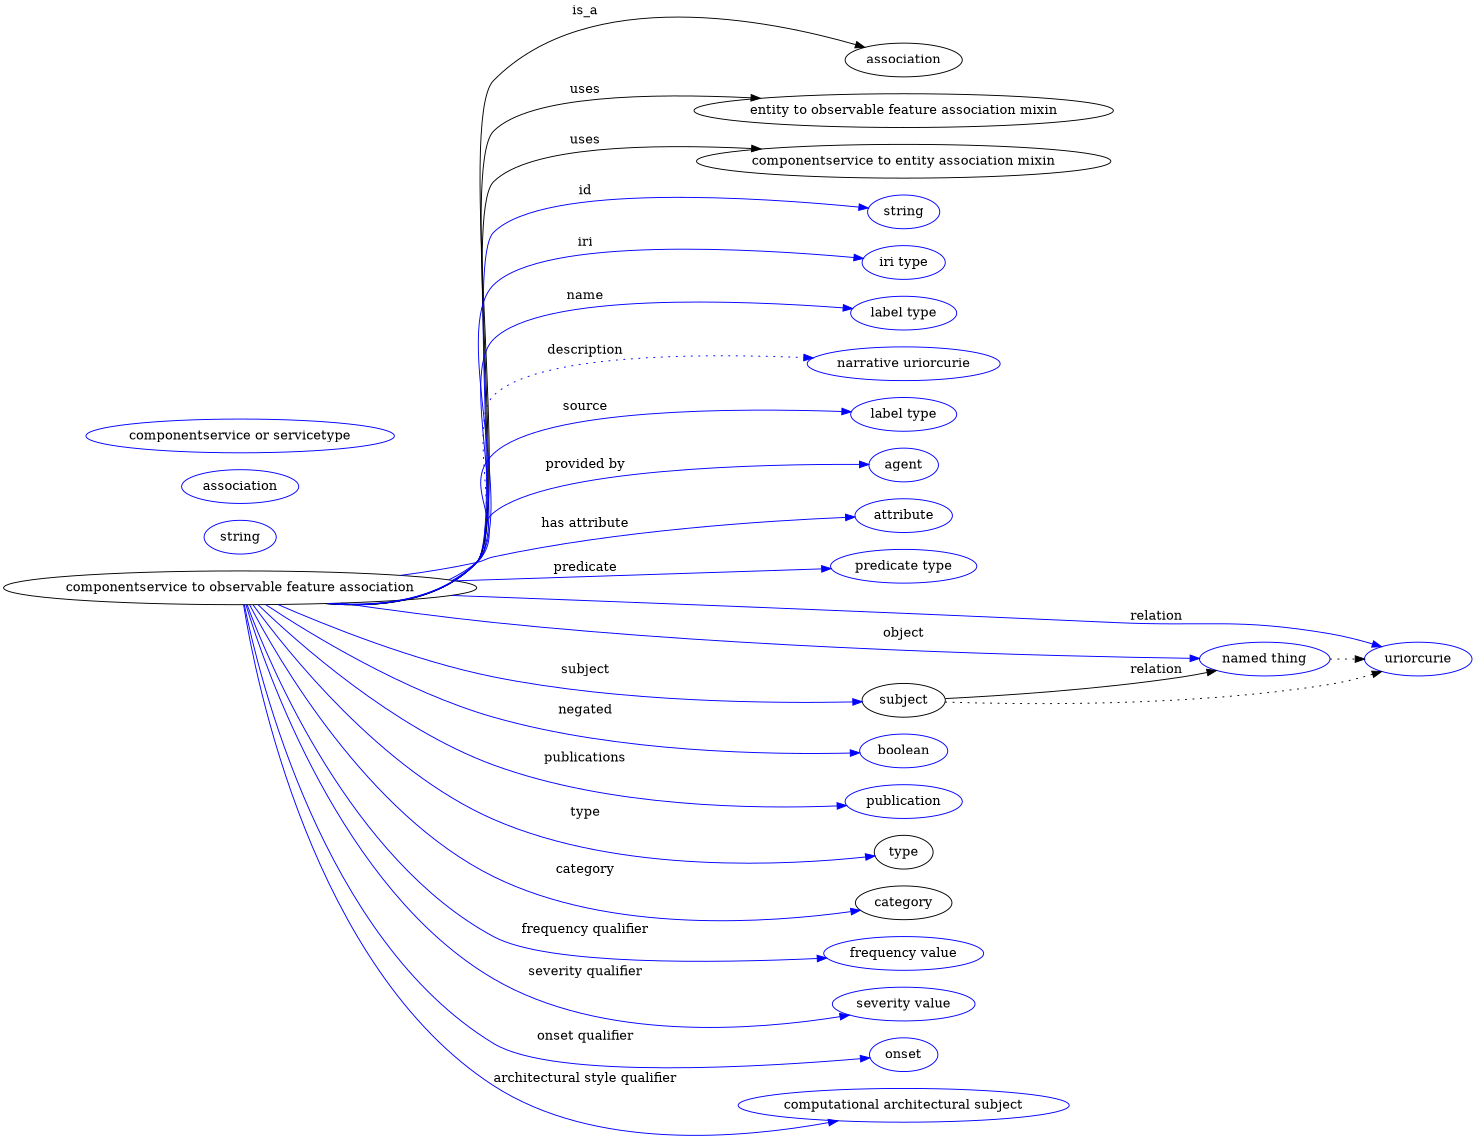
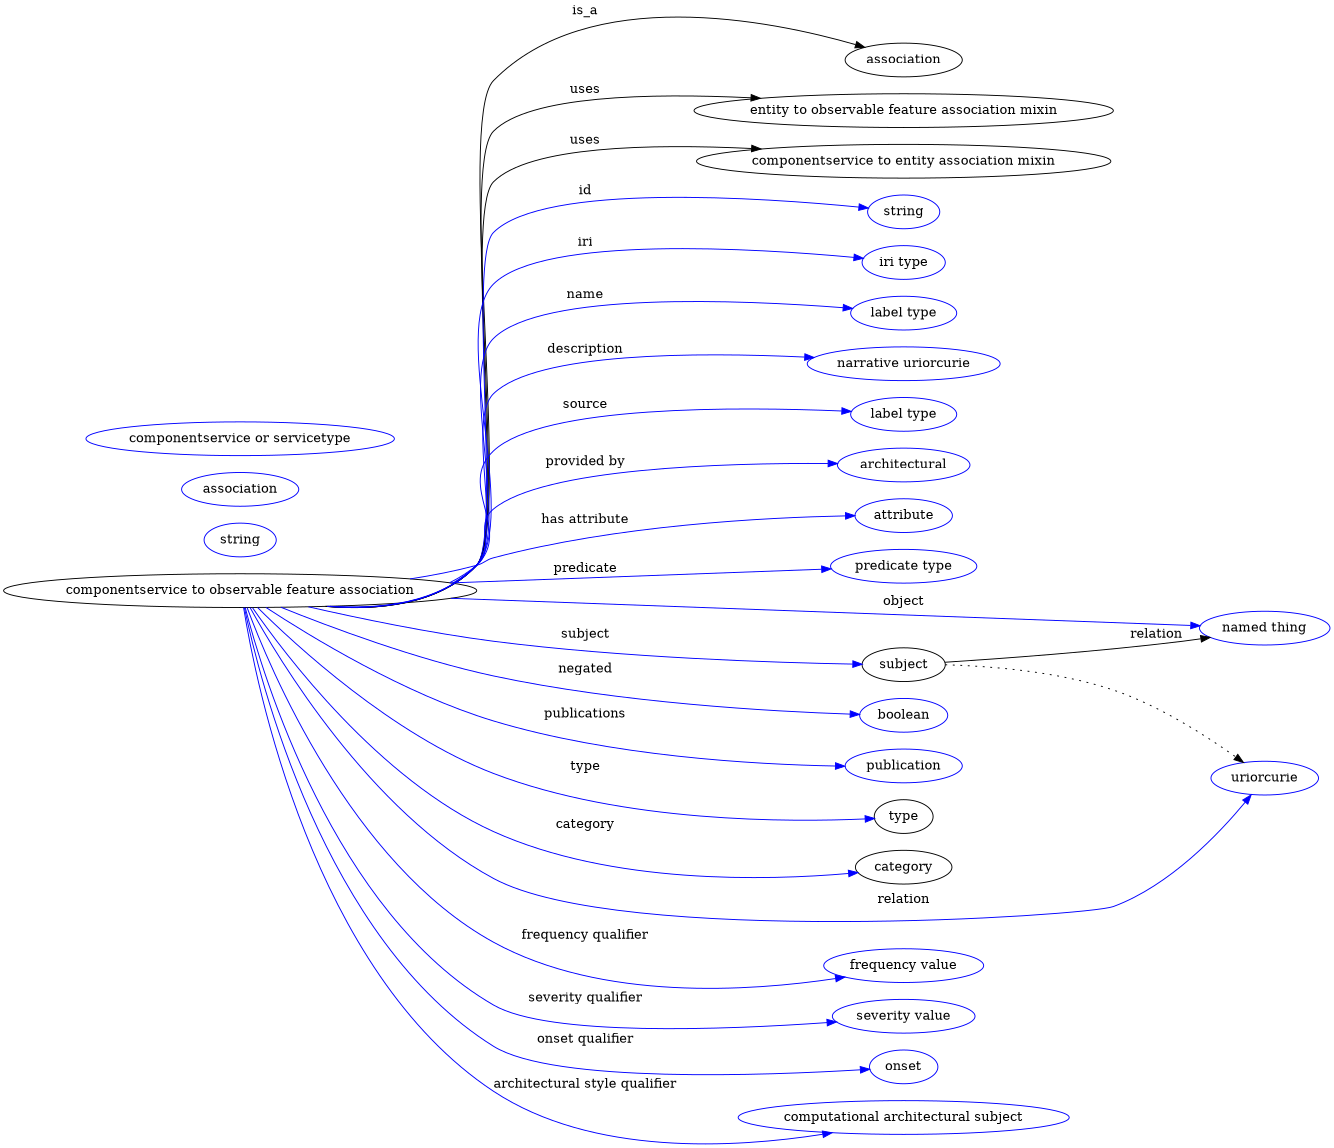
edge "componentservice to observable feature association" -> "narrative uriorcurie": style dotted -> solid
node "agent": label "agent" -> "architectural"
edge "named thing" -> "uriorcurie": removed
